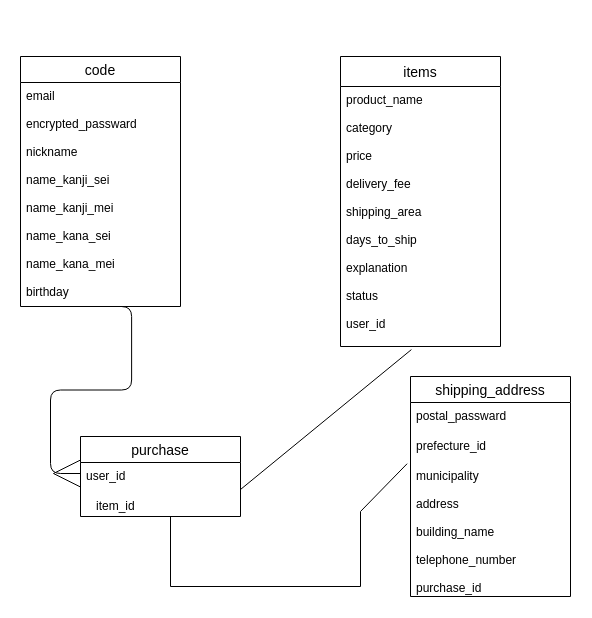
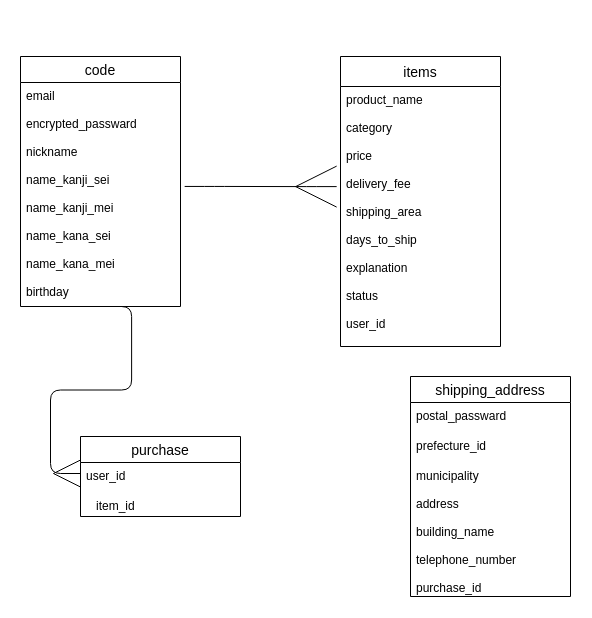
edge "email encrypted_passward nickname name_kanji_sei name_kanji_mei name_kana_sei name_kana_mei birthday" -> "product_name category price delivery_fee shipping_area days_to_ship explanation status user_id": added
edge "product_name category price delivery_fee shipping_area days_to_ship explanation status user_id" -- "user_id": removed
edge "item_id" -- "municipality address building_name telephone_number purchase_id": removed
